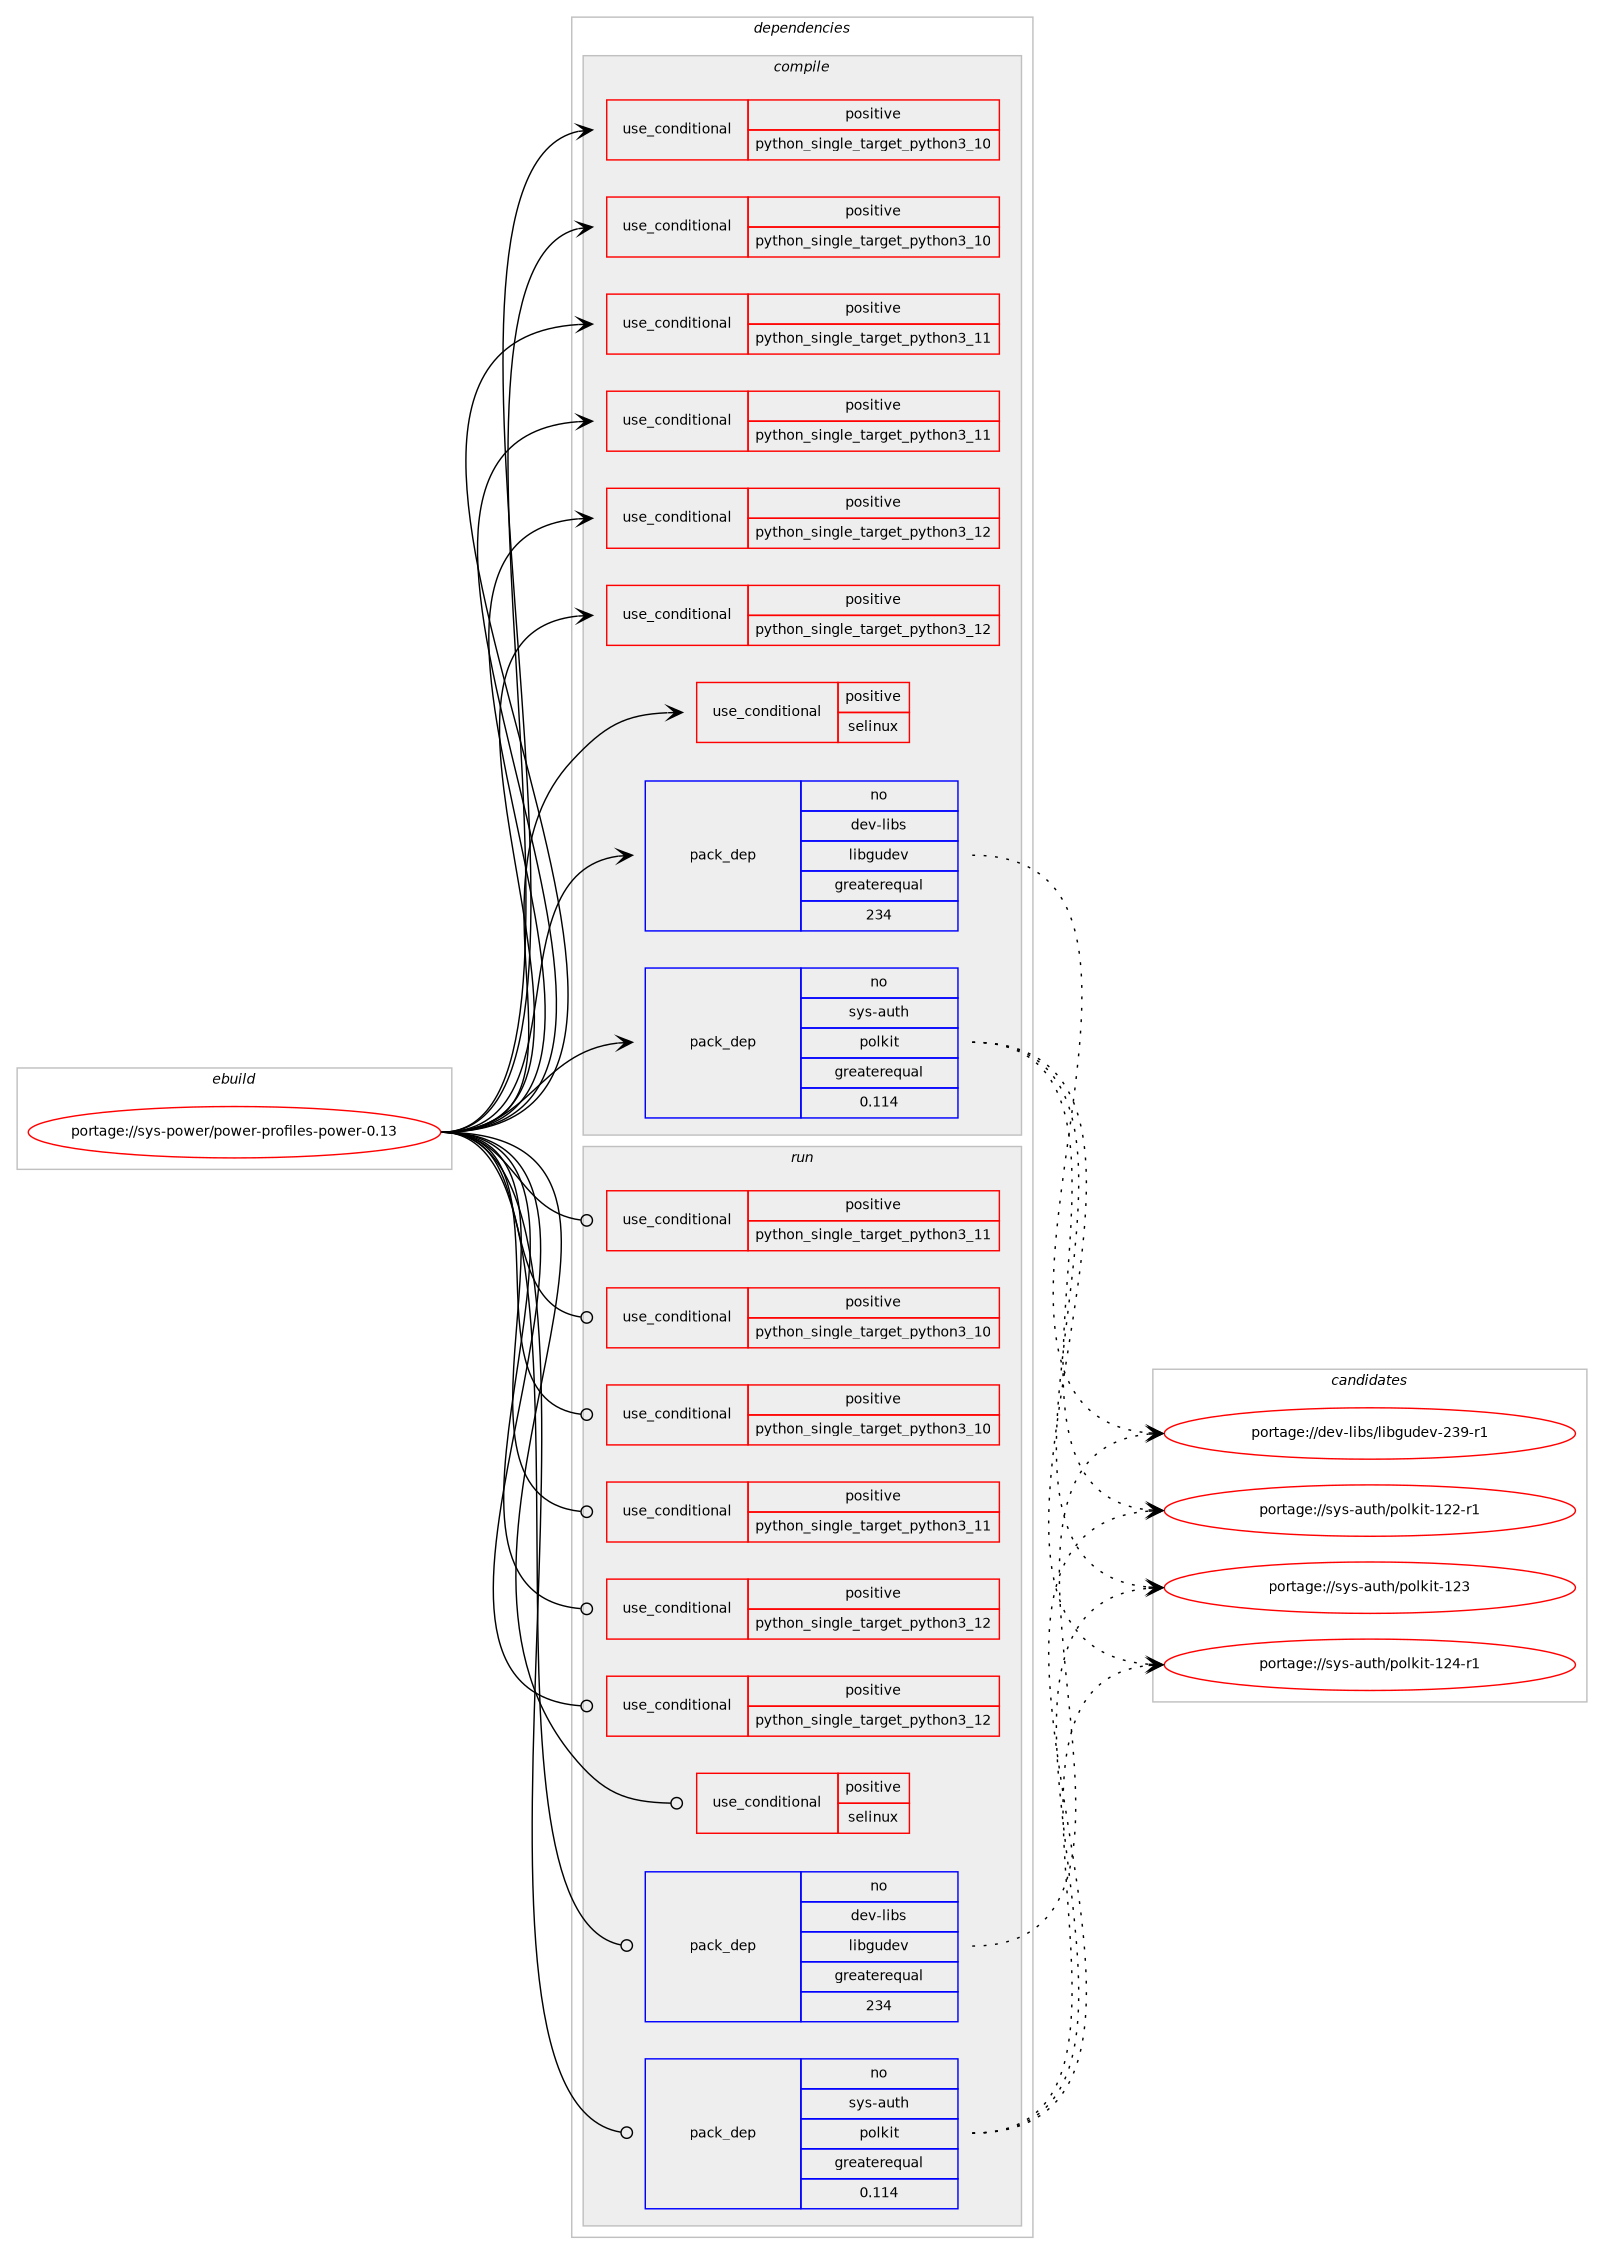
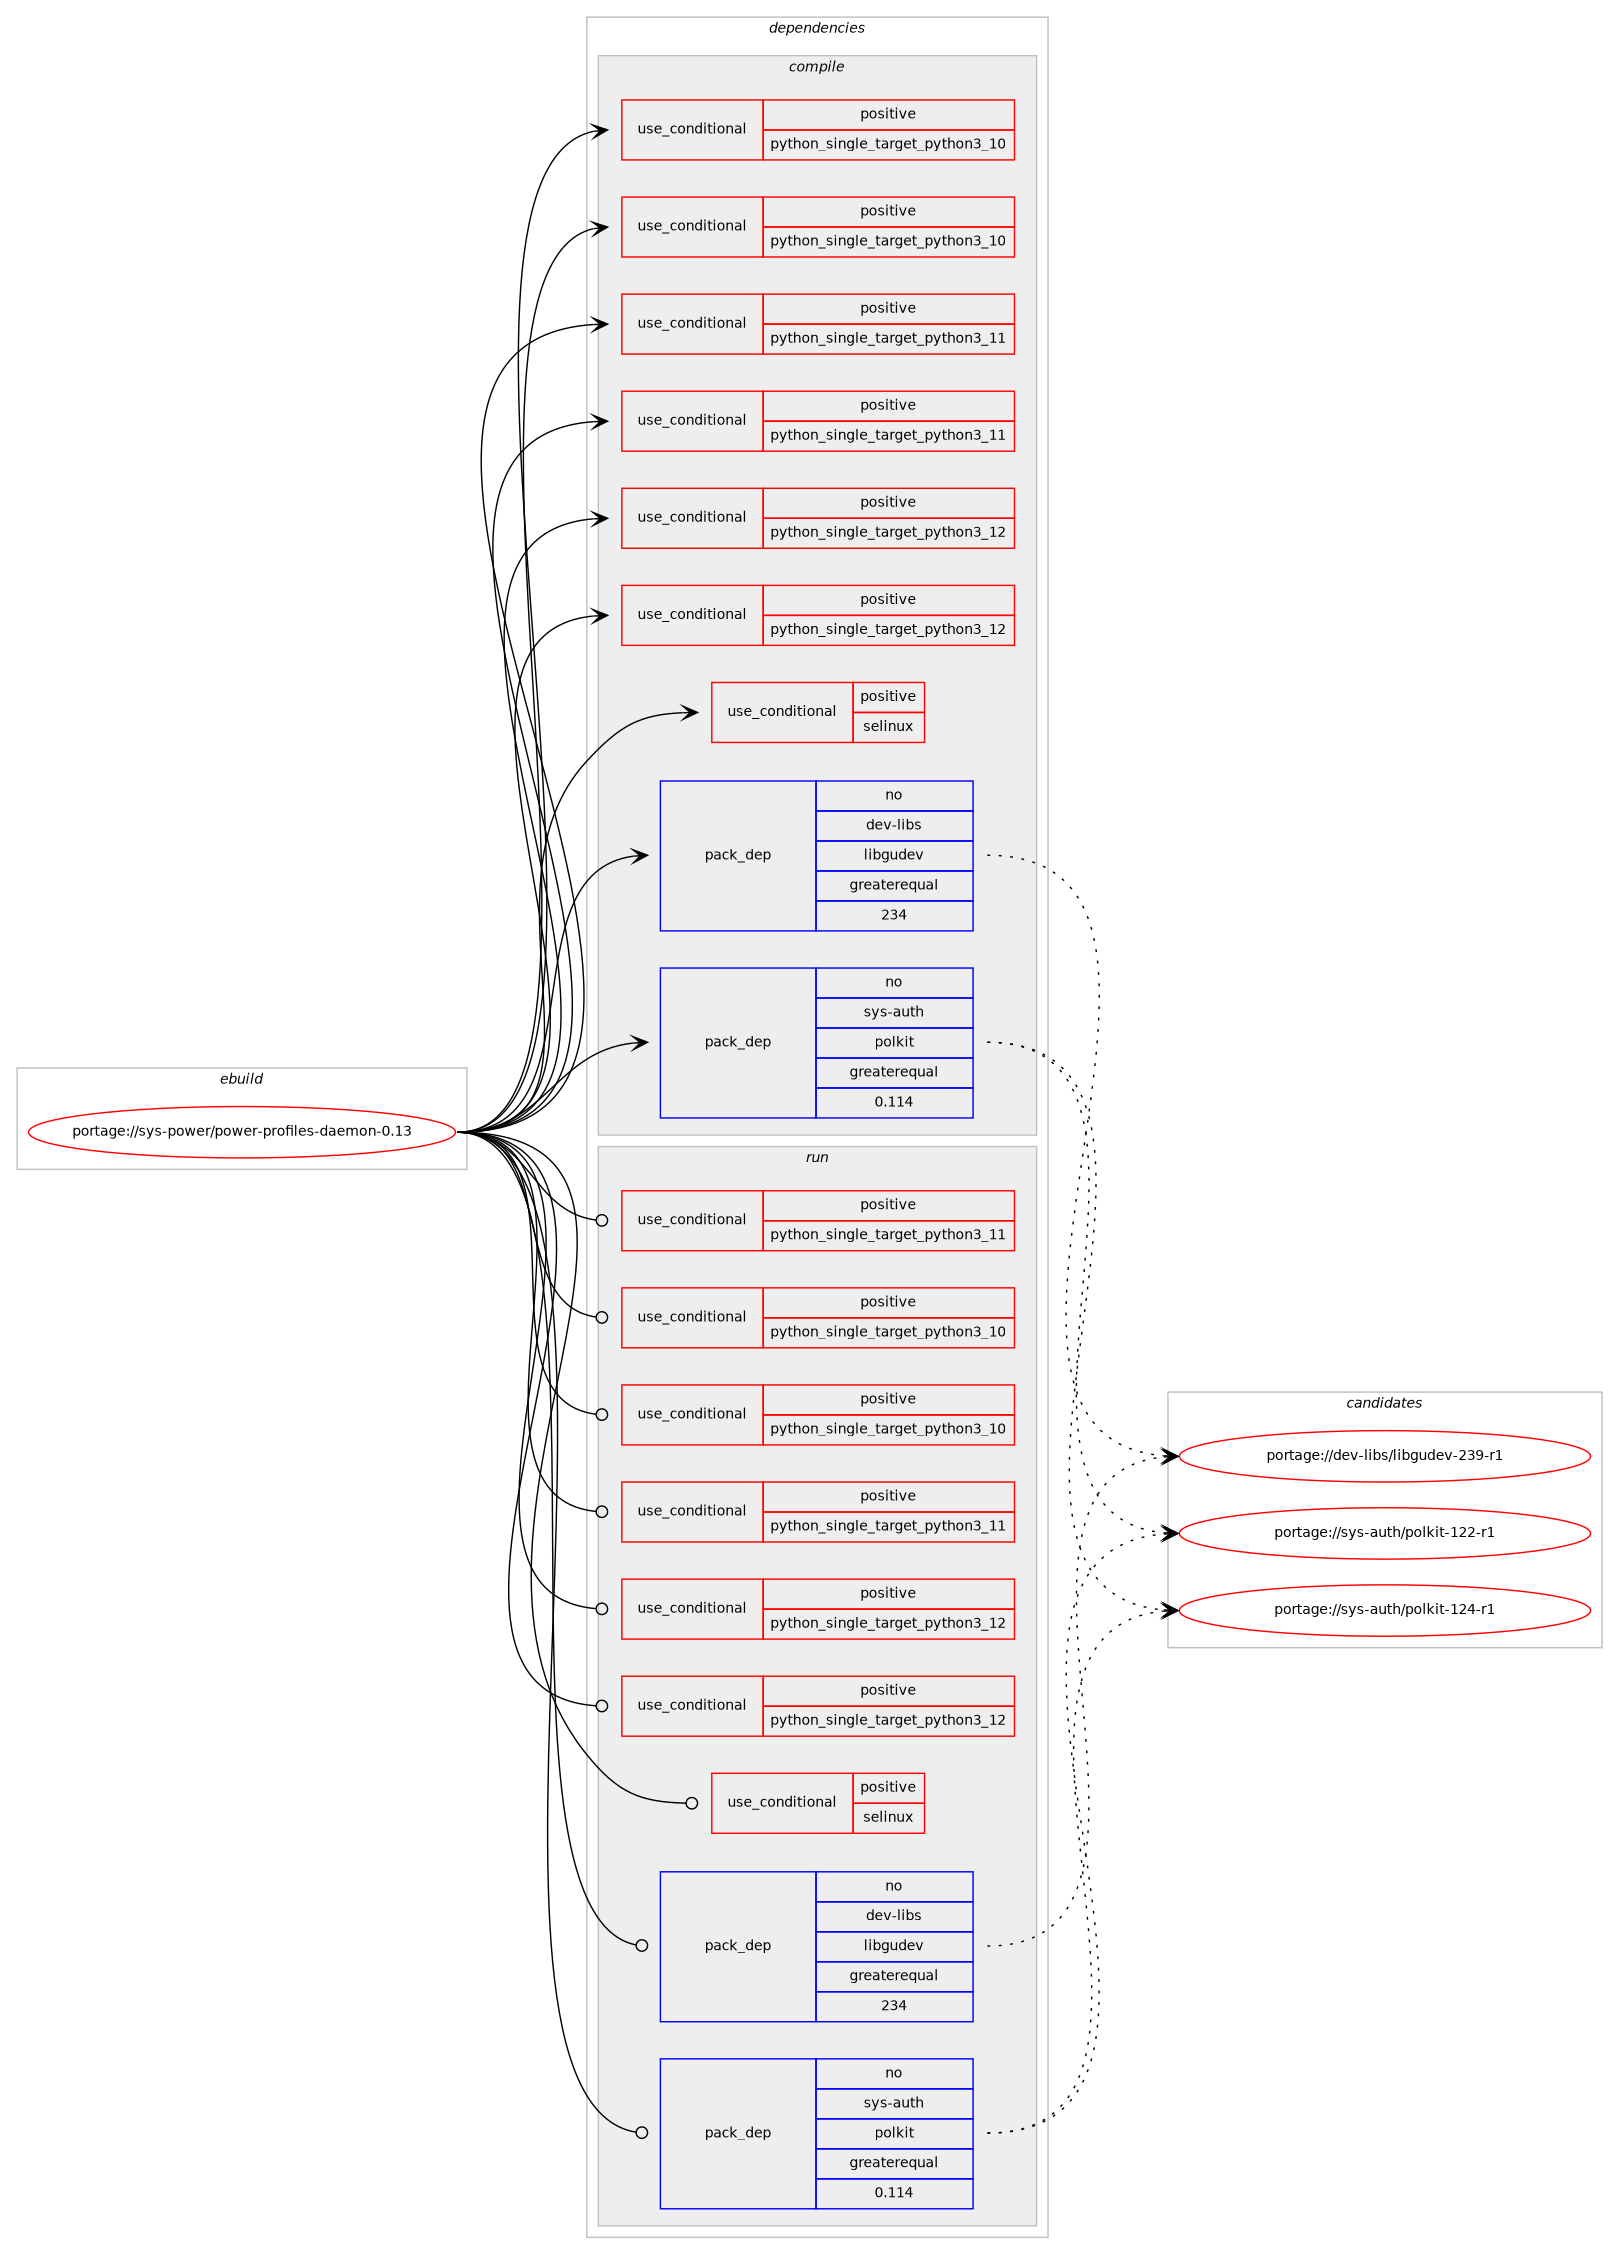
node "portage://sys-power/power-profiles-power-0.13": label "portage://sys-power/power-profiles-power-0.13" -> "portage://sys-power/power-profiles-daemon-0.13"
node "portage://sys-auth/polkit-123": removed
